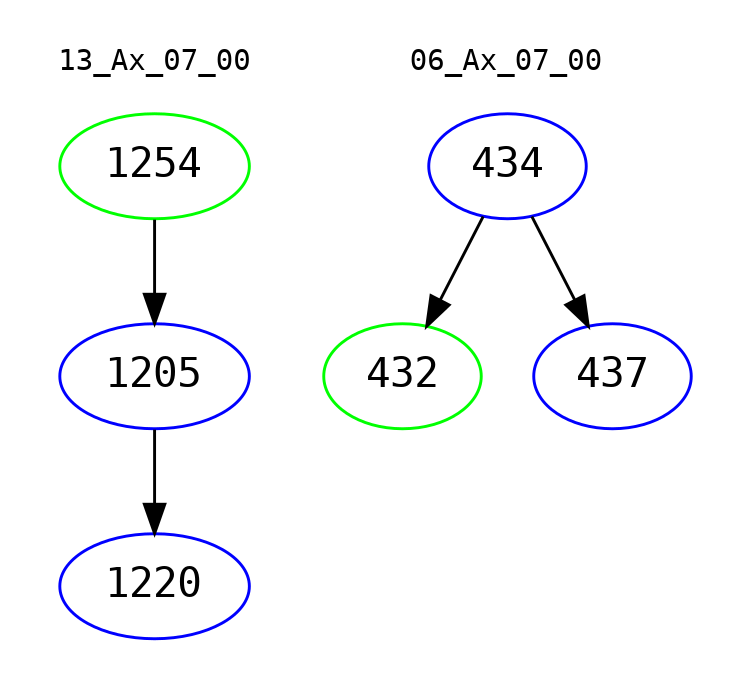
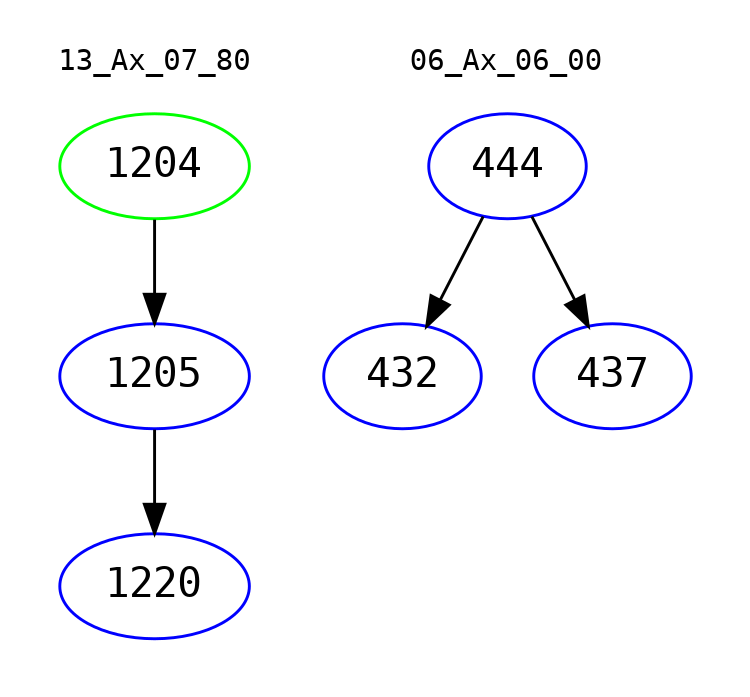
cluster "13_Ax_07_00": label "13_Ax_07_00" -> "13_Ax_07_80"
cluster "06_Ax_07_00": label "06_Ax_07_00" -> "06_Ax_06_00"
node "1254": label "1254" -> "1204"
node "434": label "434" -> "444"
node "432": color green -> blue
